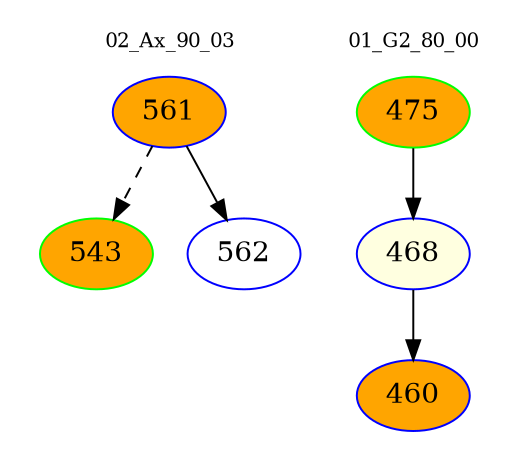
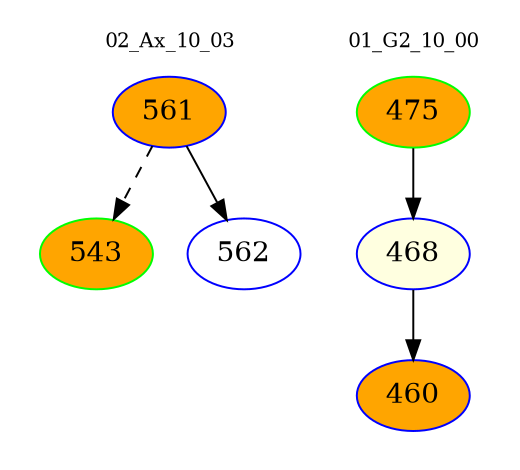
cluster "02_Ax_90_03": label "02_Ax_90_03" -> "02_Ax_10_03"
cluster "01_G2_80_00": label "01_G2_80_00" -> "01_G2_10_00"
